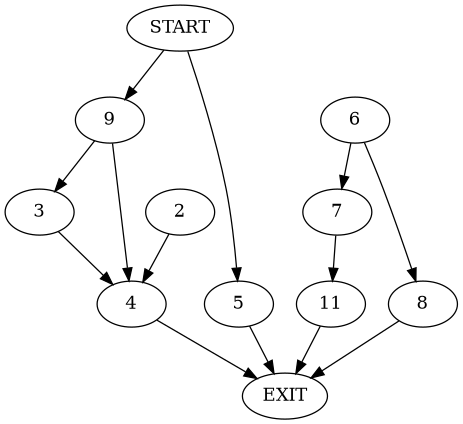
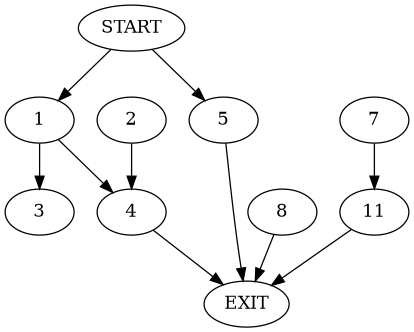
node "9": label "9" -> "1"
node "6": removed
edge "3" -> "4": removed
